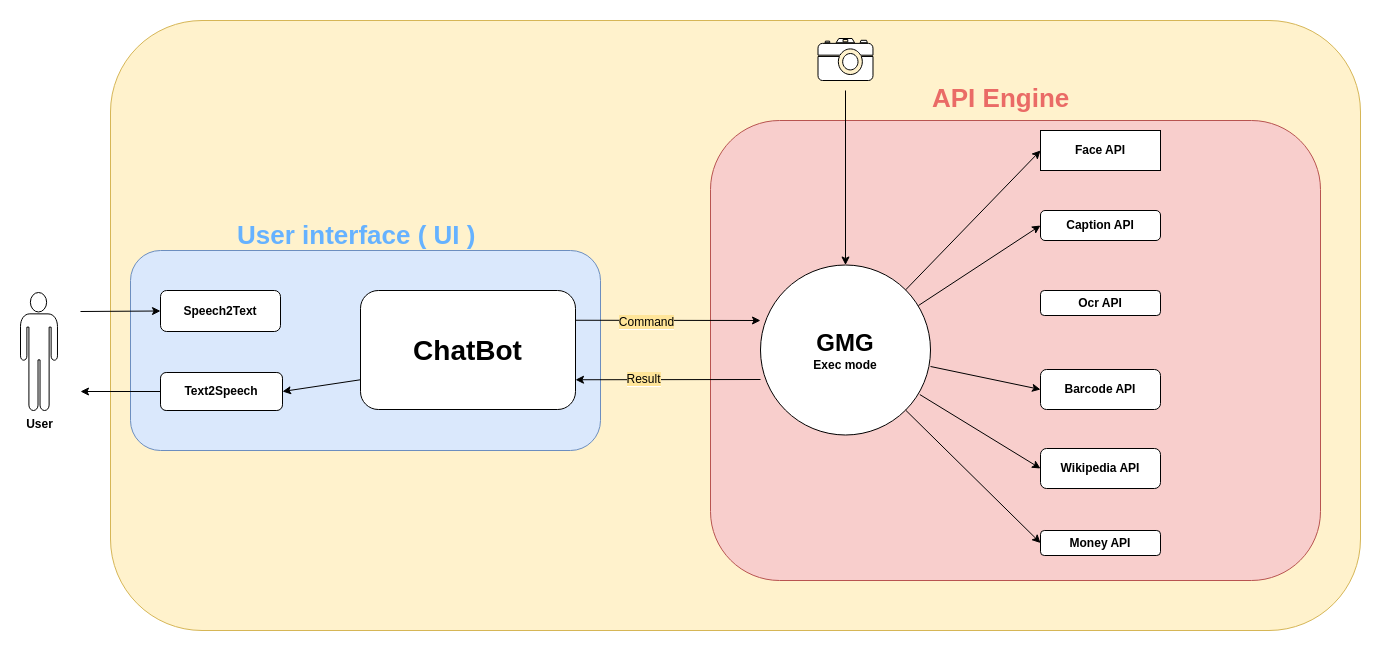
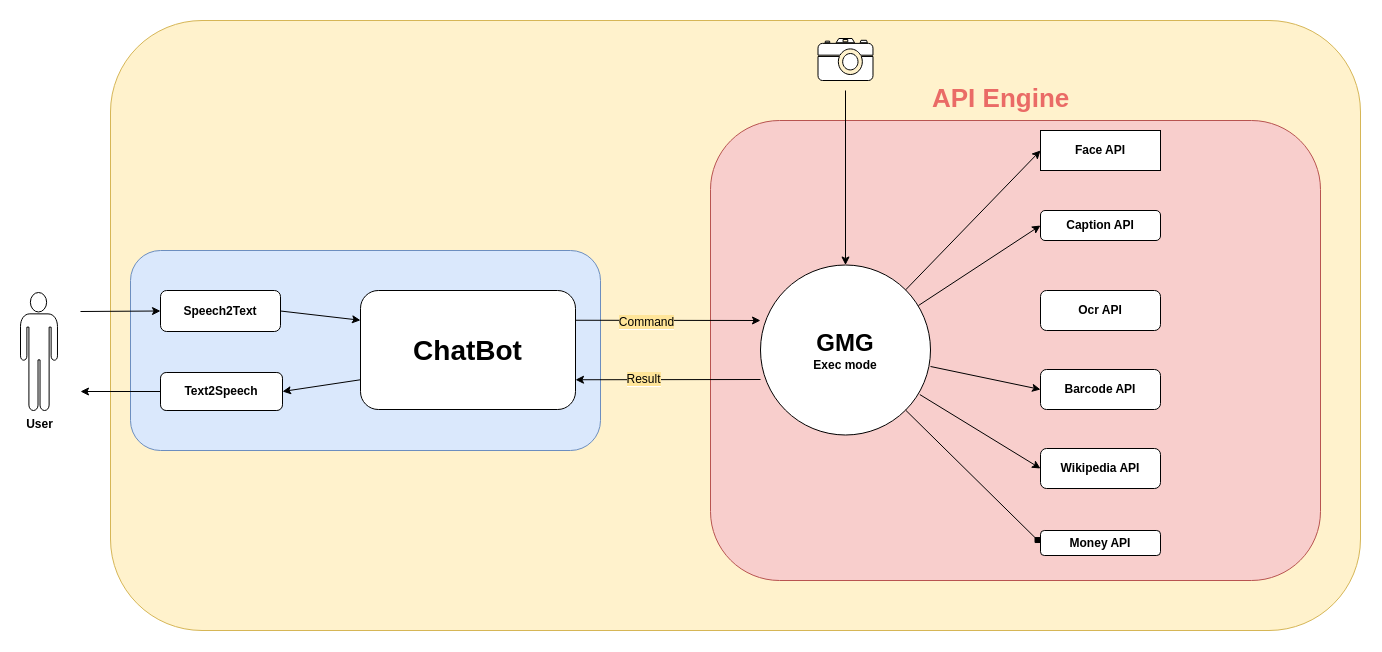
node "User interface ( UI )": removed
node "Ocr API": size 120x25 -> 120x40
edge "Speech2Text" -> "ChatBot": added
edge "GMG Exec mode" -> "Money API": arrowhead classic -> diamond
